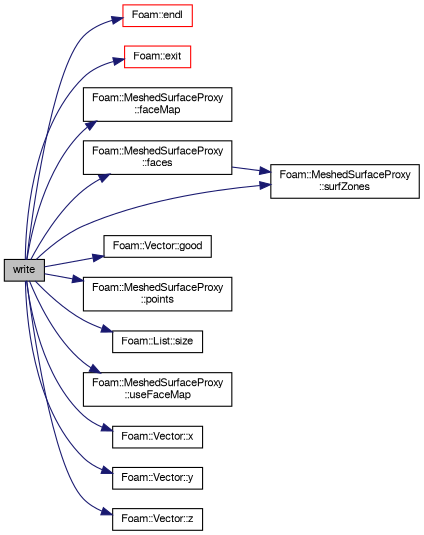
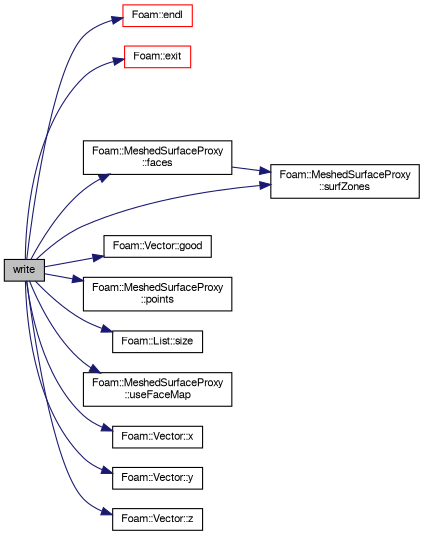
node "Foam::MeshedSurfaceProxy ::faceMap": removed
